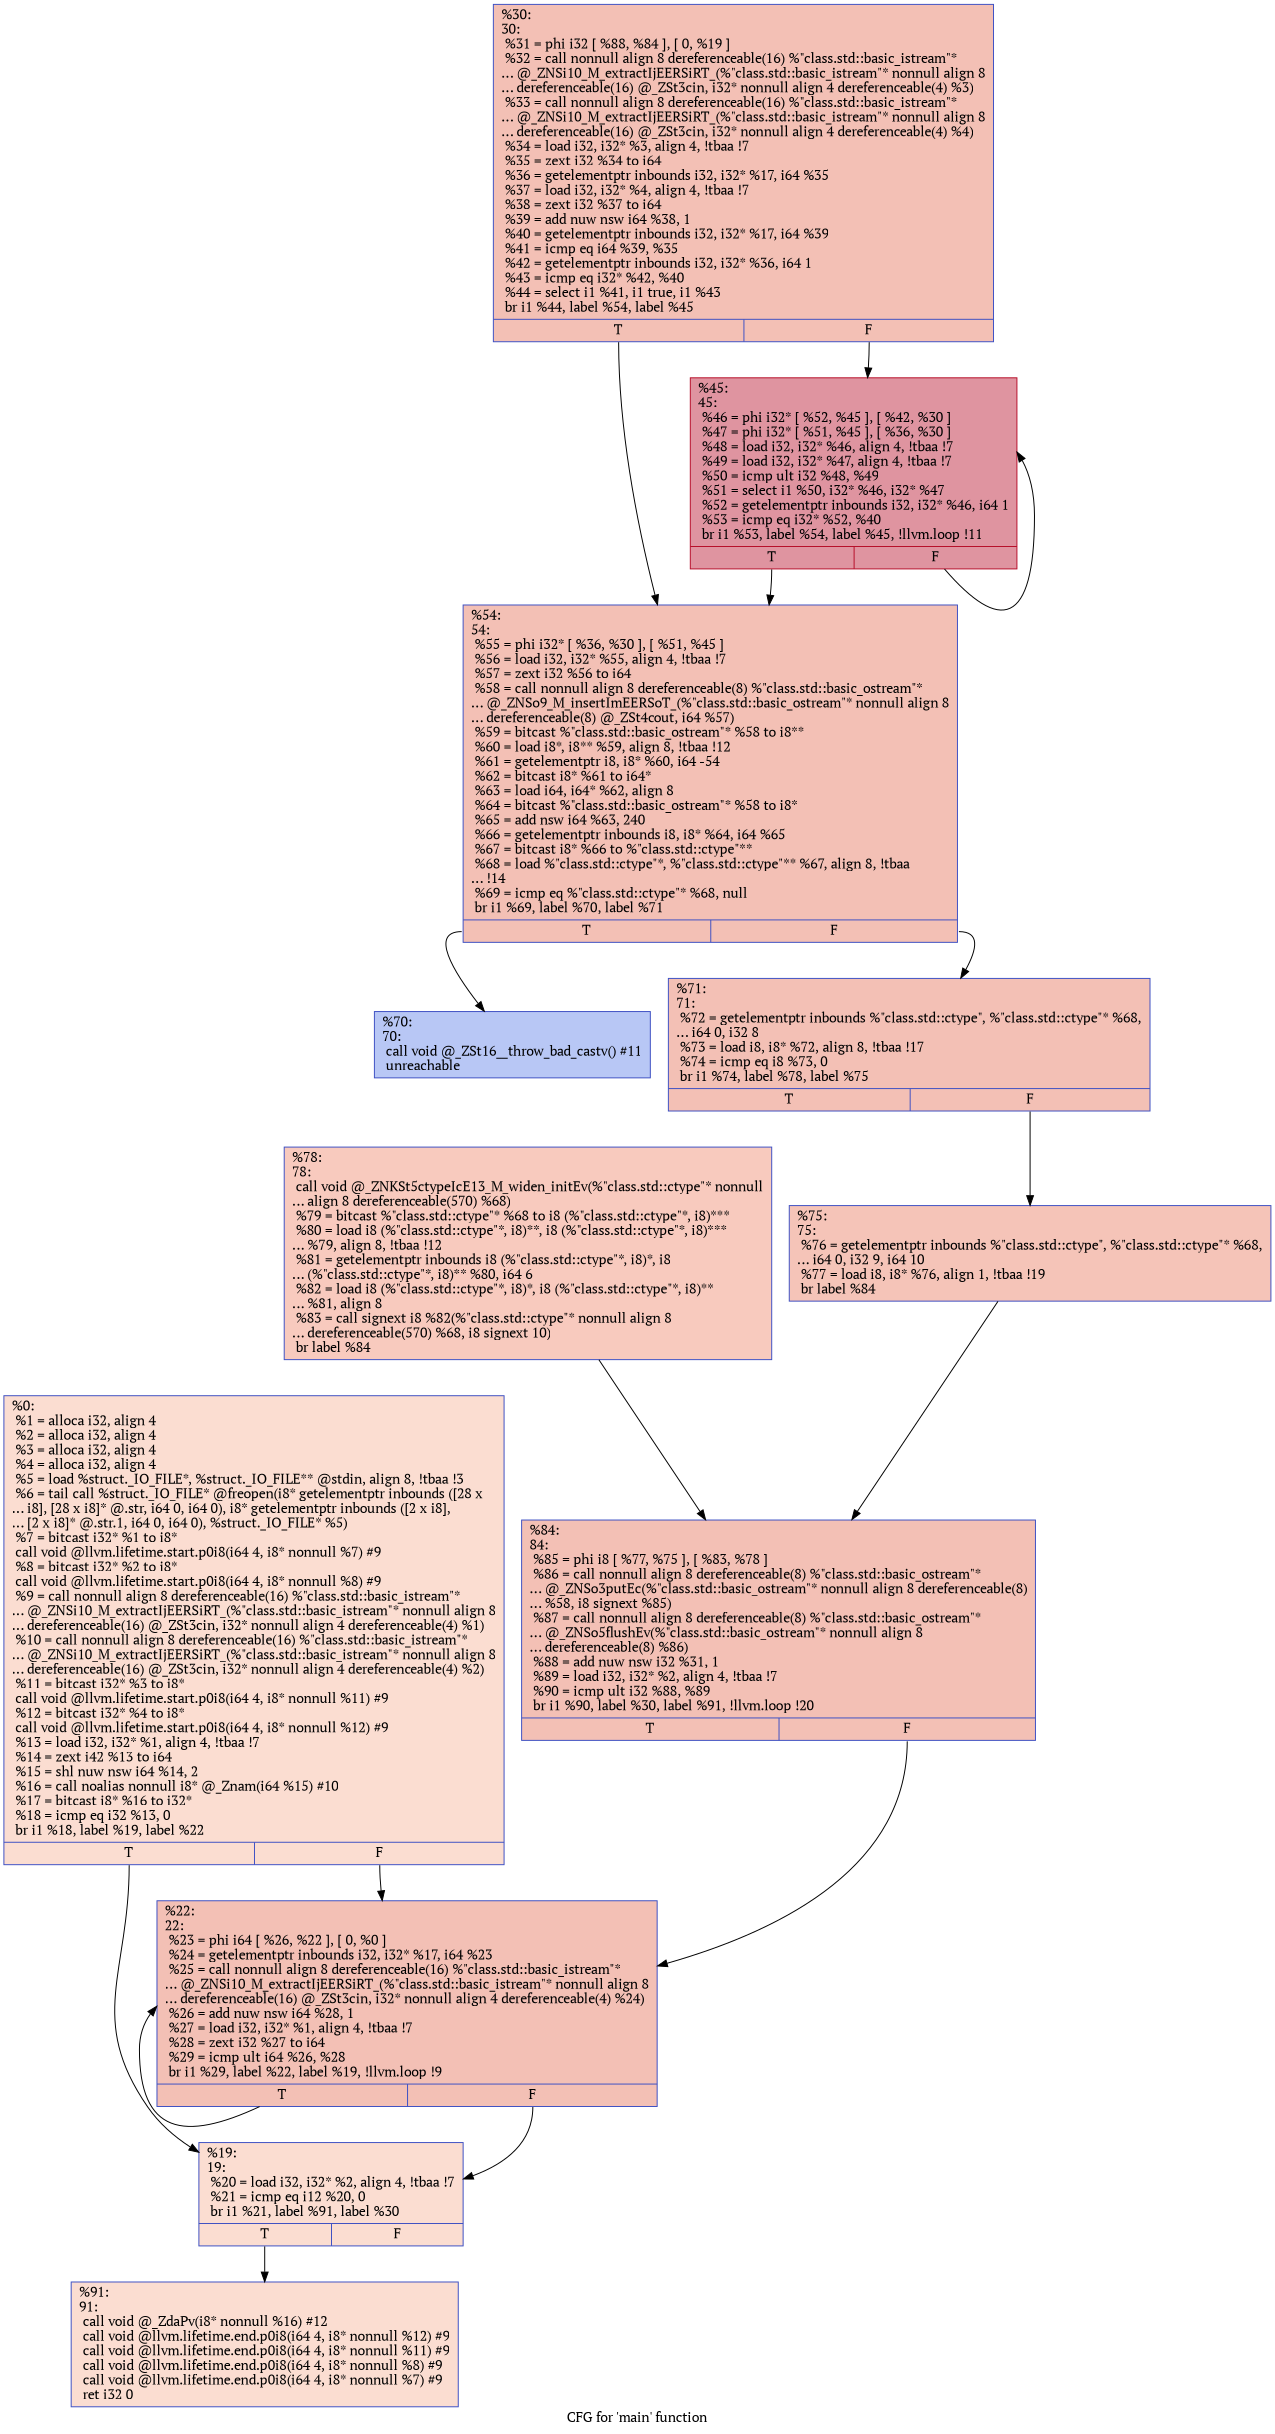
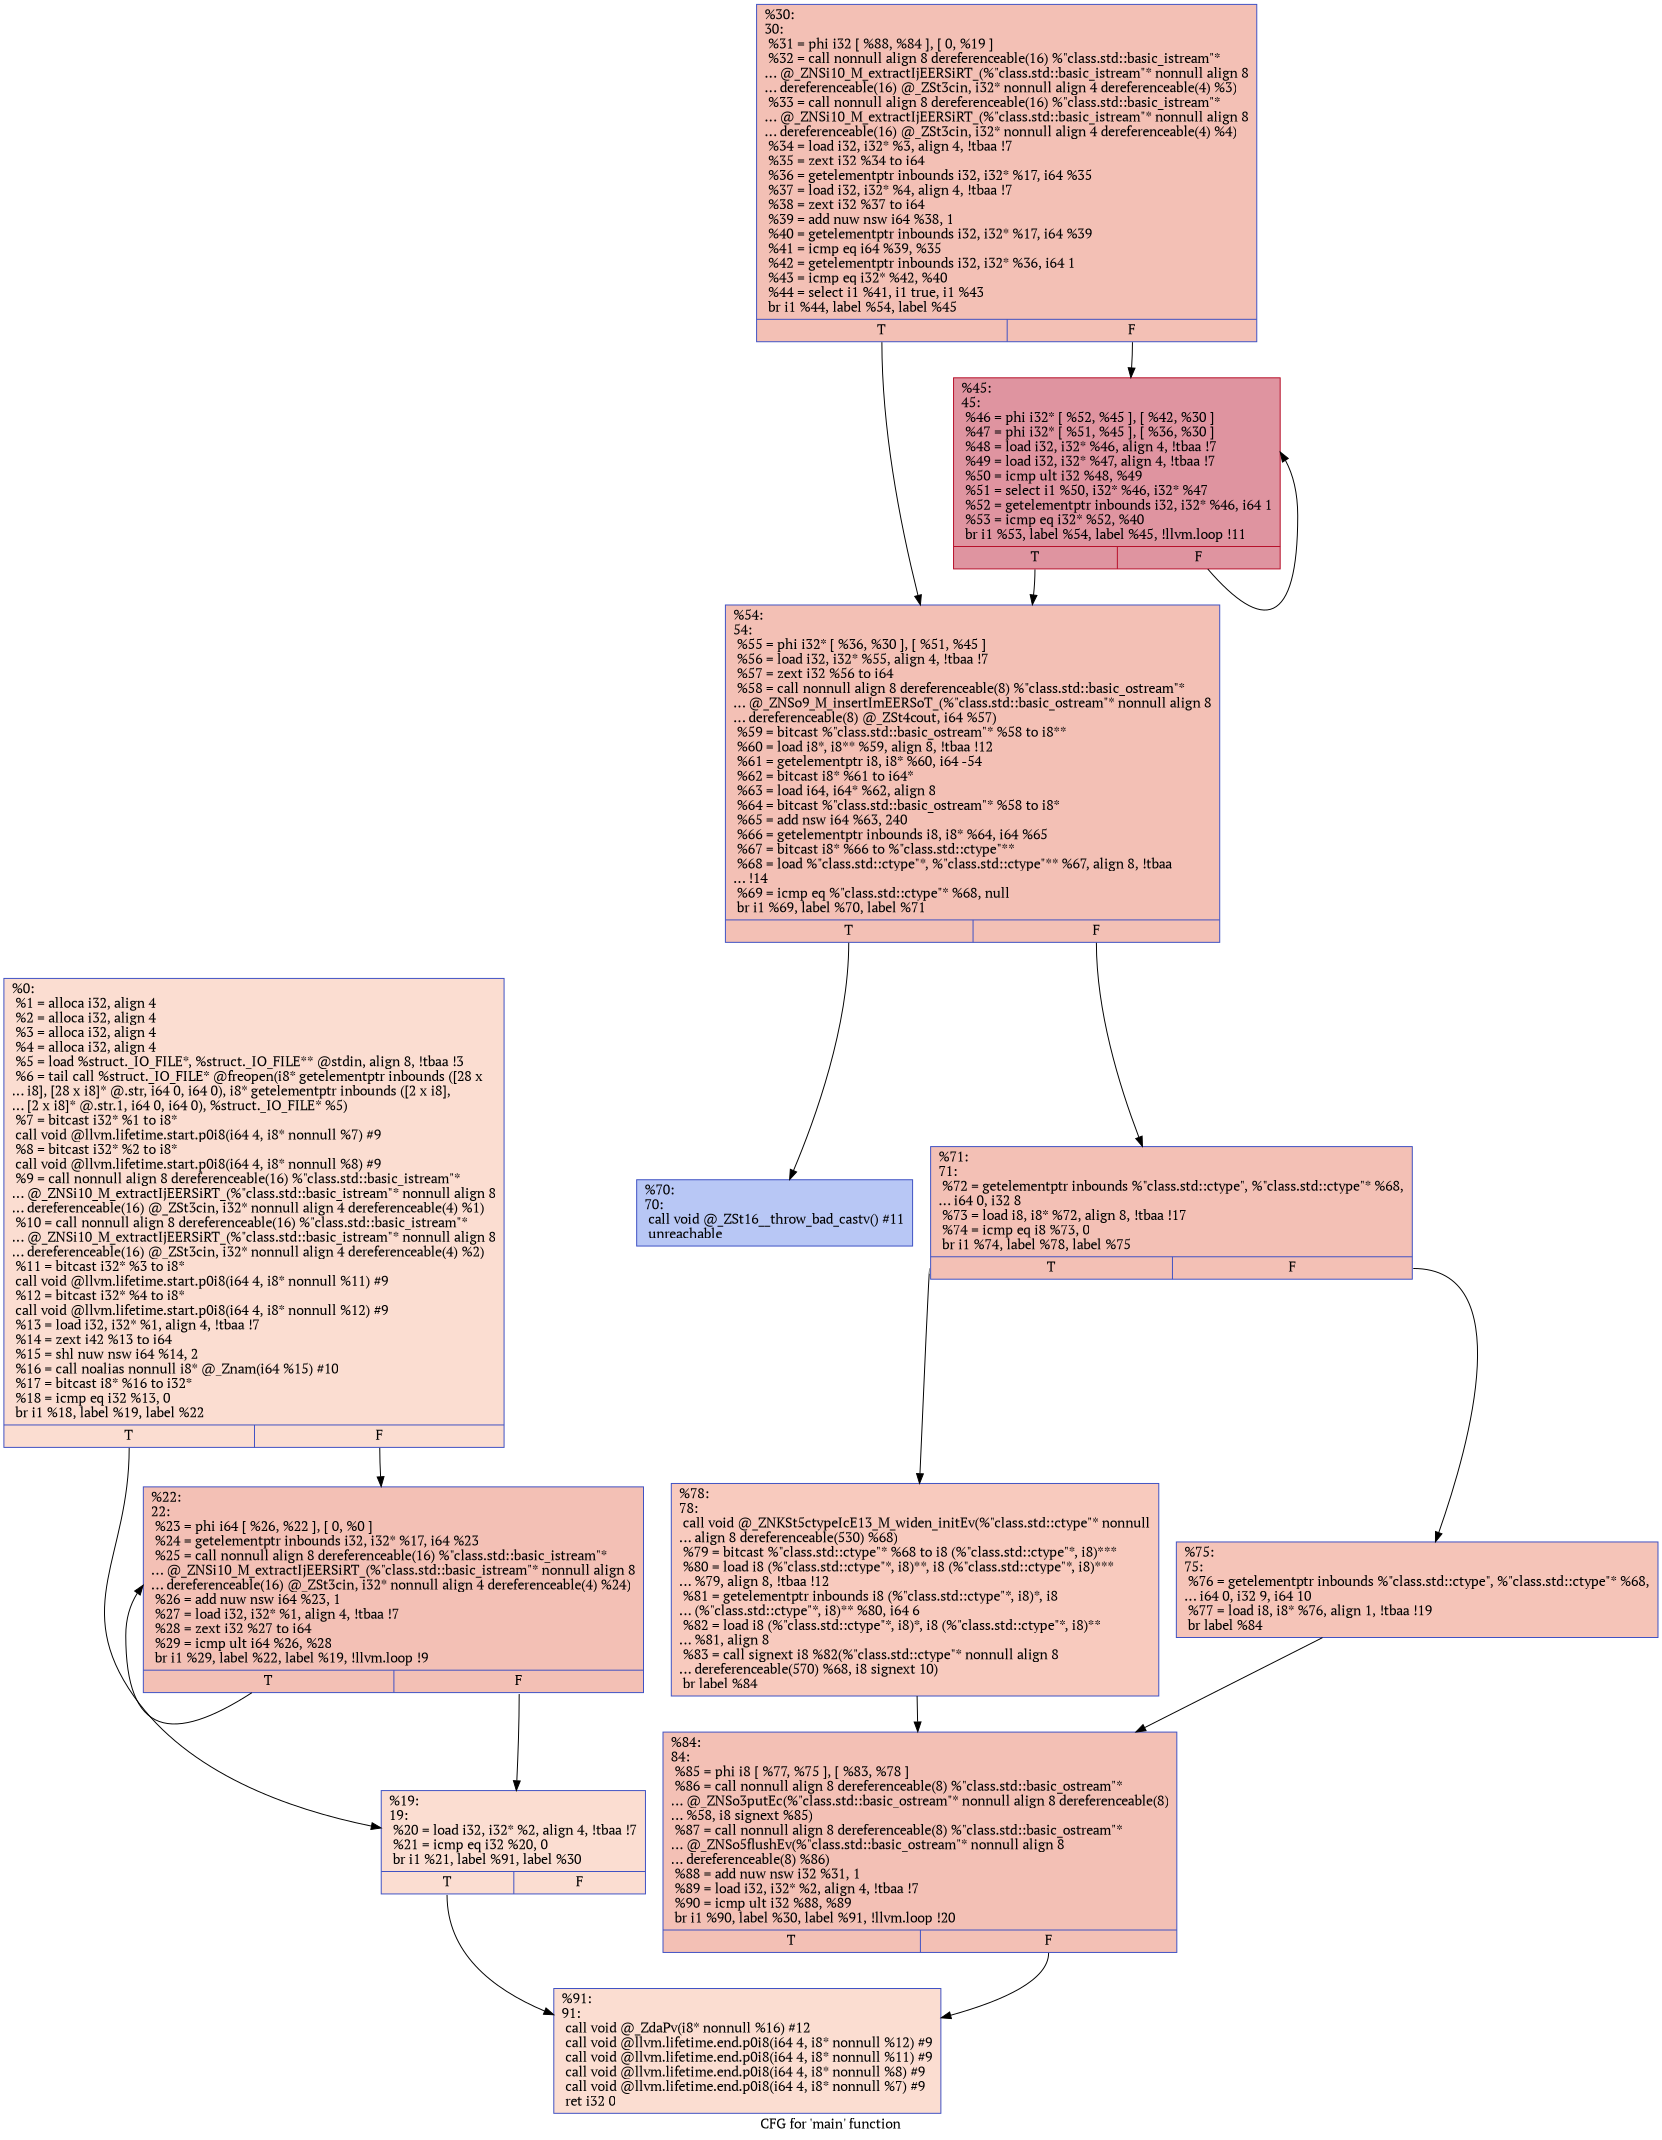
node "%78:": text "... align 8 dereferenceable(570) %68)" -> "... align 8 dereferenceable(530) %68)"
edge "%71:" -> "%78:": added
edge "%84:" -> "%22:": now "%84:" -> "%91:"
node "%22:": text "%26 = add nuw nsw i64 %28, 1" -> "%26 = add nuw nsw i64 %23, 1"
node "%19:": text "%21 = icmp eq i12 %20, 0" -> "%21 = icmp eq i32 %20, 0"
